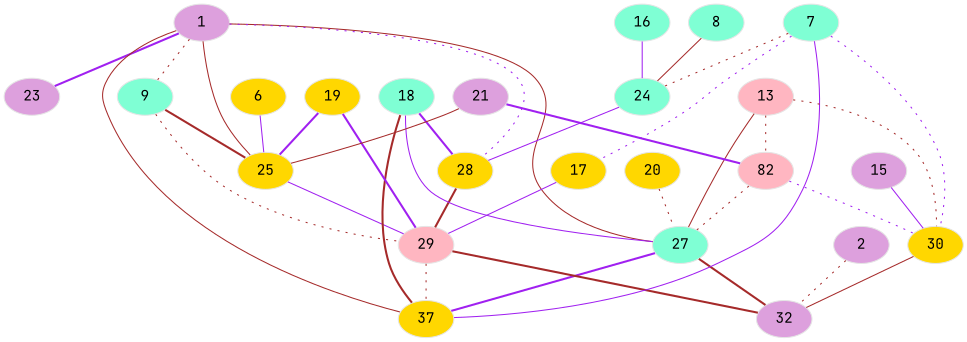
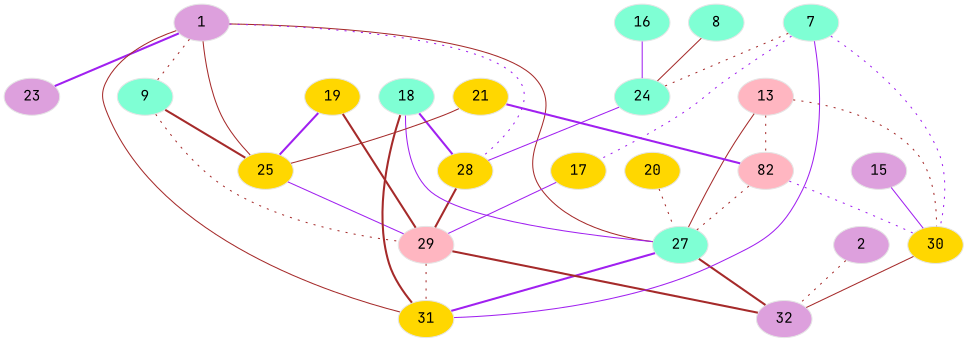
node "6": removed
node "21": fillcolor plum -> gold
edge "19" -- "29": color purple -> brown
node "37": label "37" -> "31"
